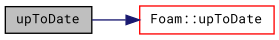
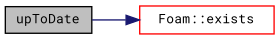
node "Foam::upToDate": label "Foam::upToDate" -> "Foam::exists"
